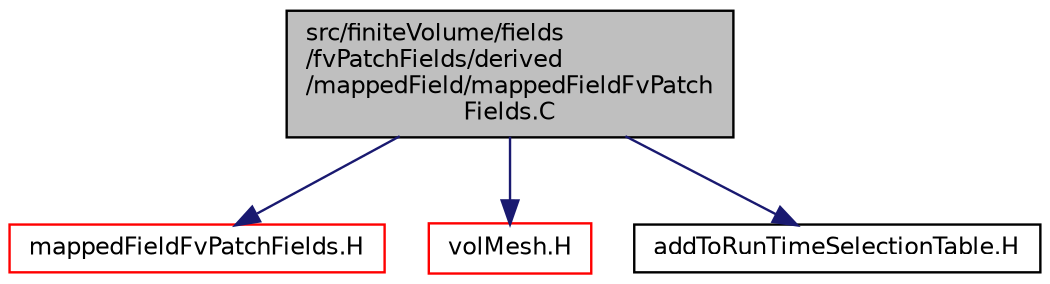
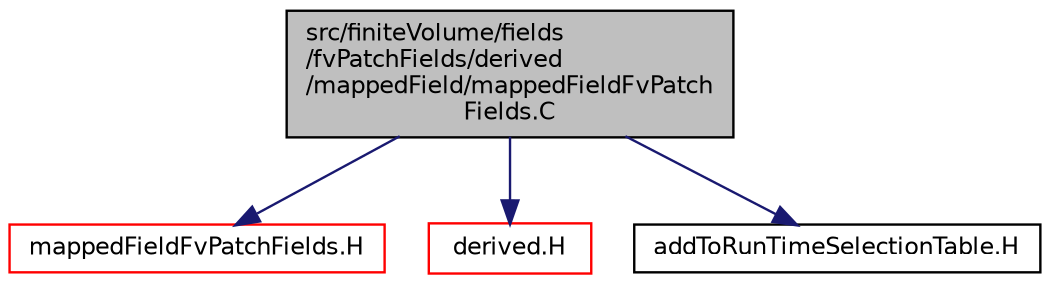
node "volMesh.H": label "volMesh.H" -> "derived.H"
